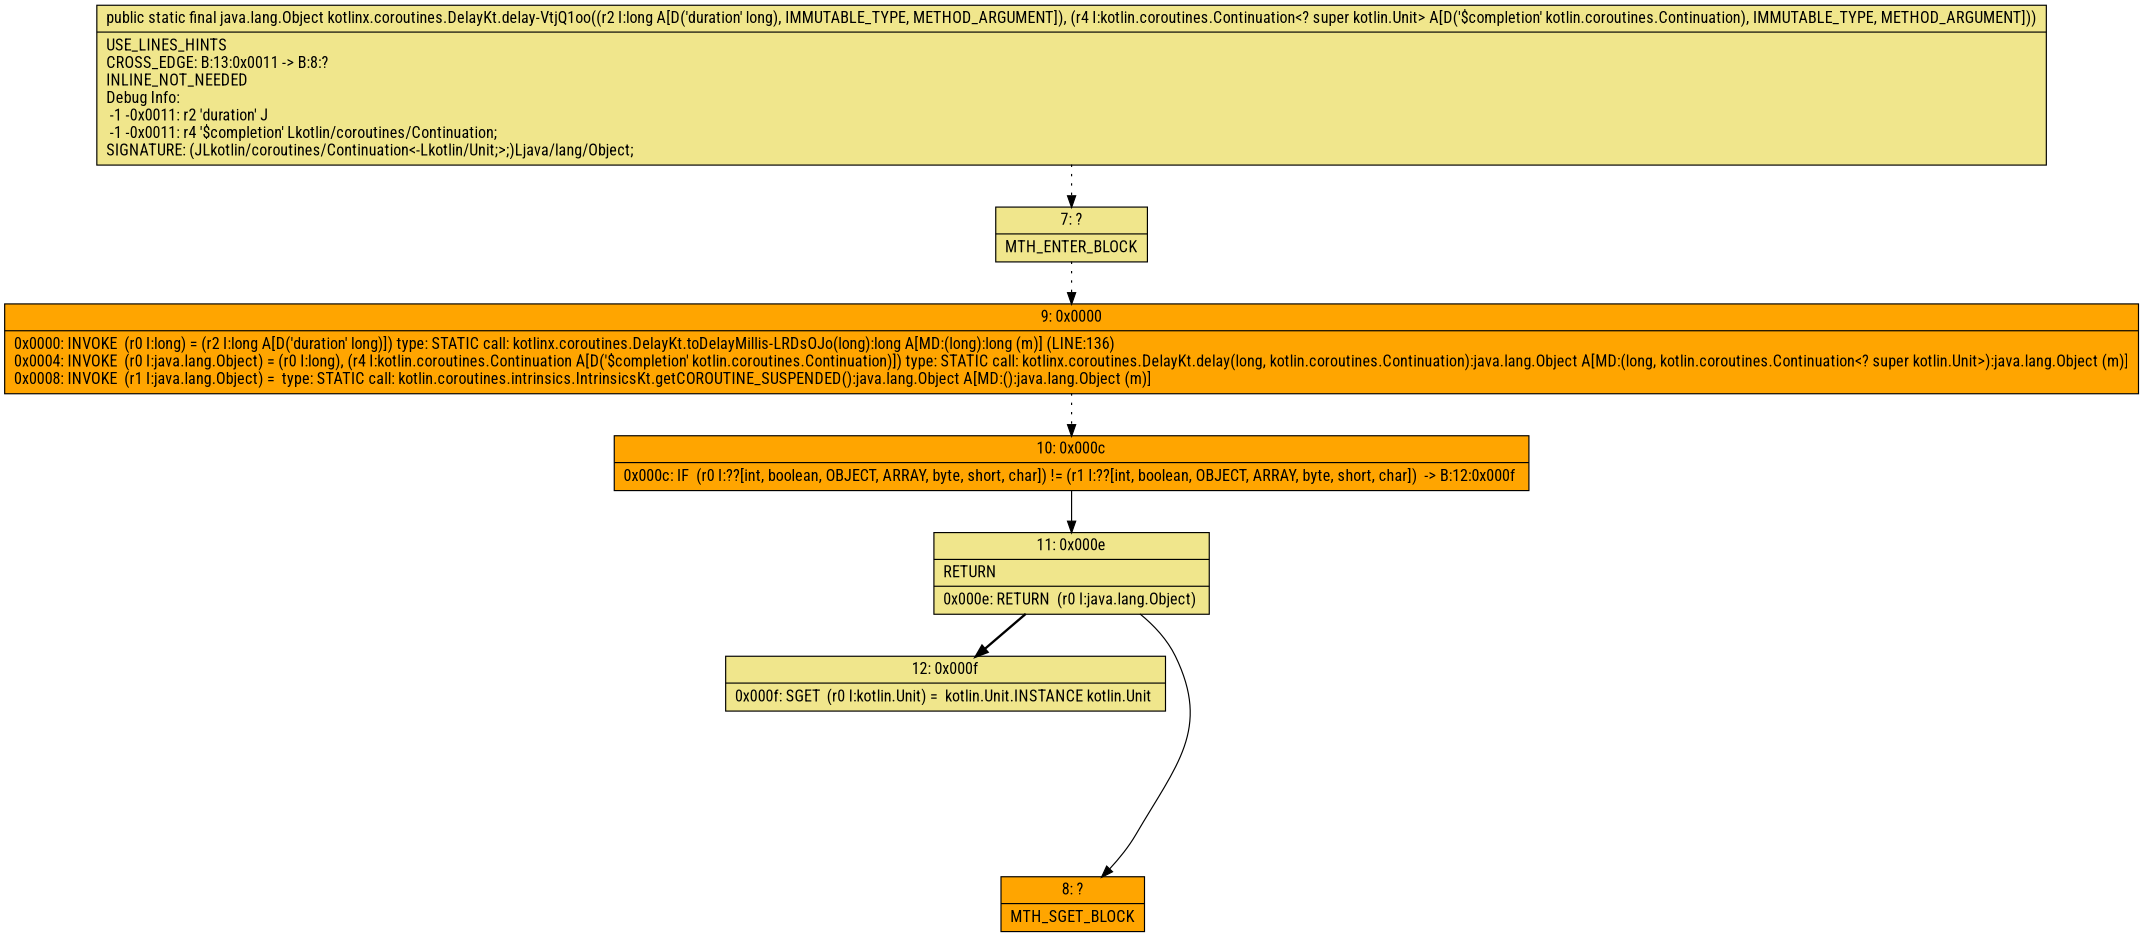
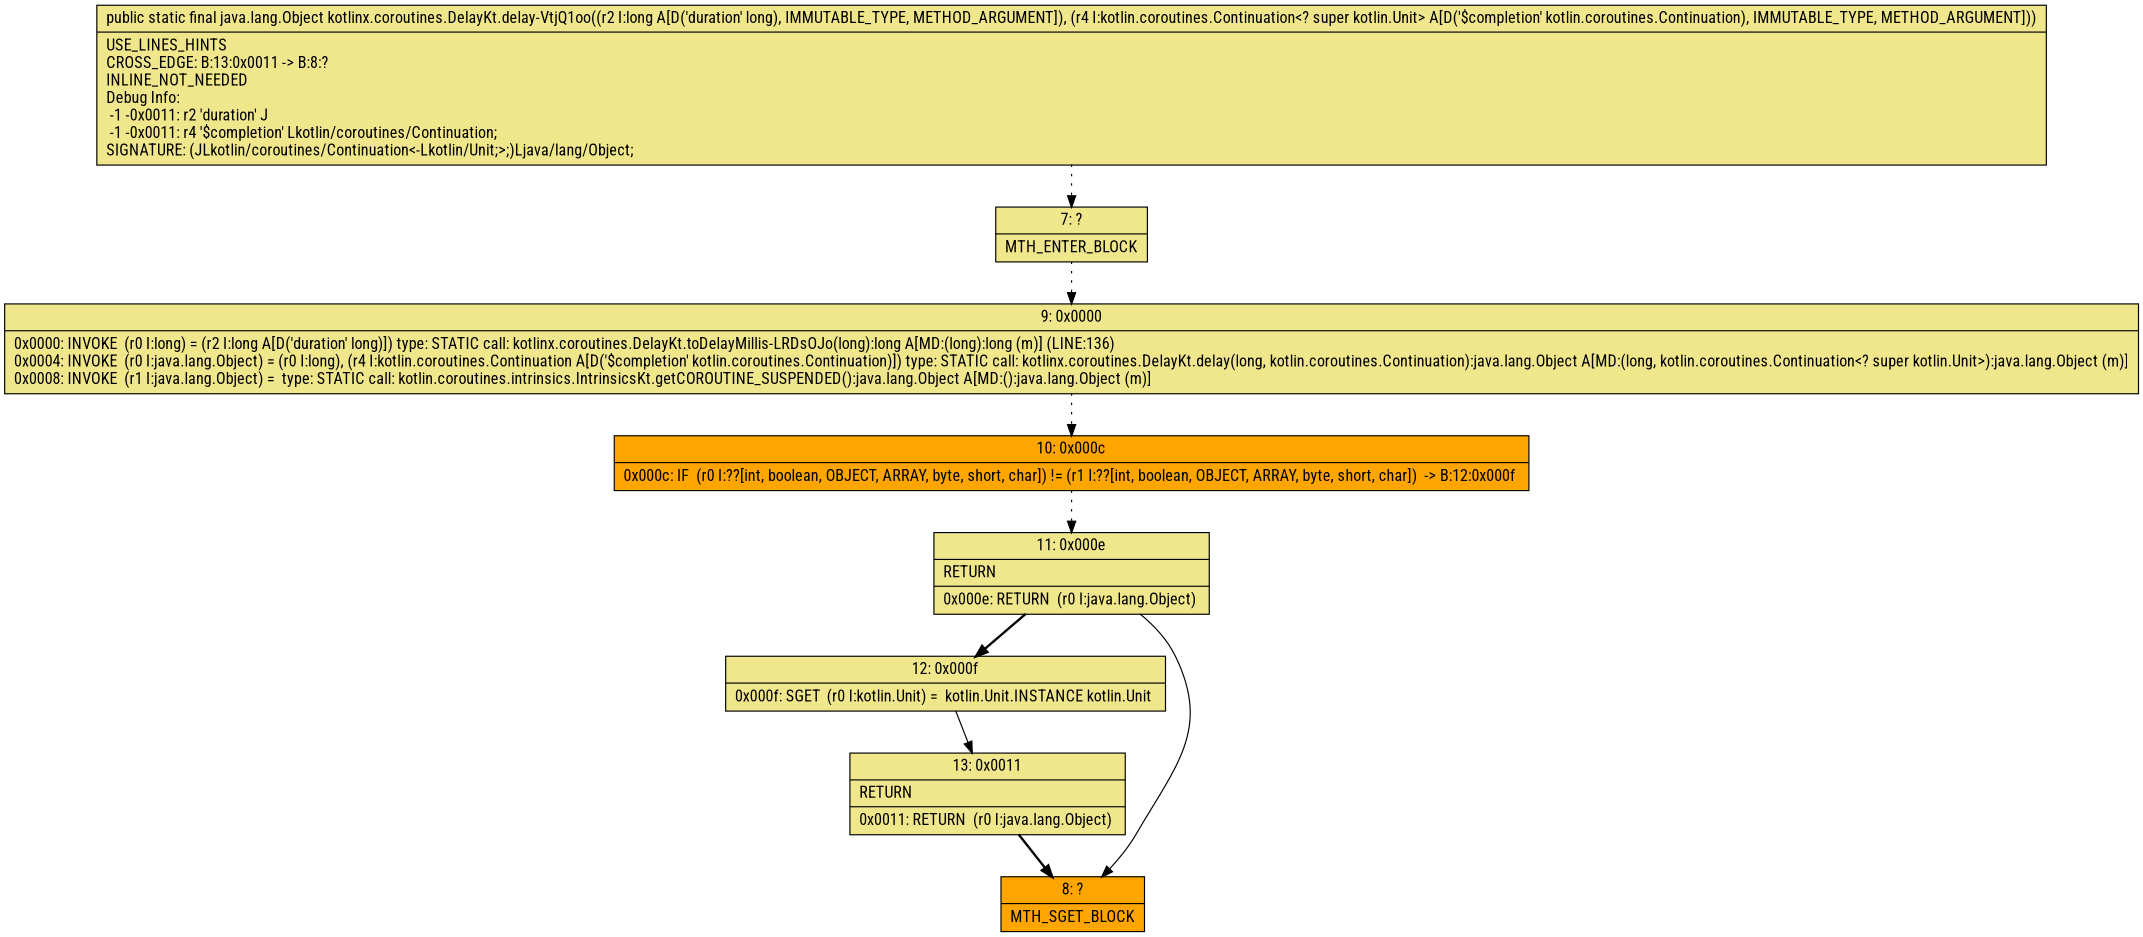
node "9: 0x0000": fillcolor orange -> khaki
edge "10: 0x000c" -> "11: 0x000e": style solid -> dotted
node "13: 0x0011": added
